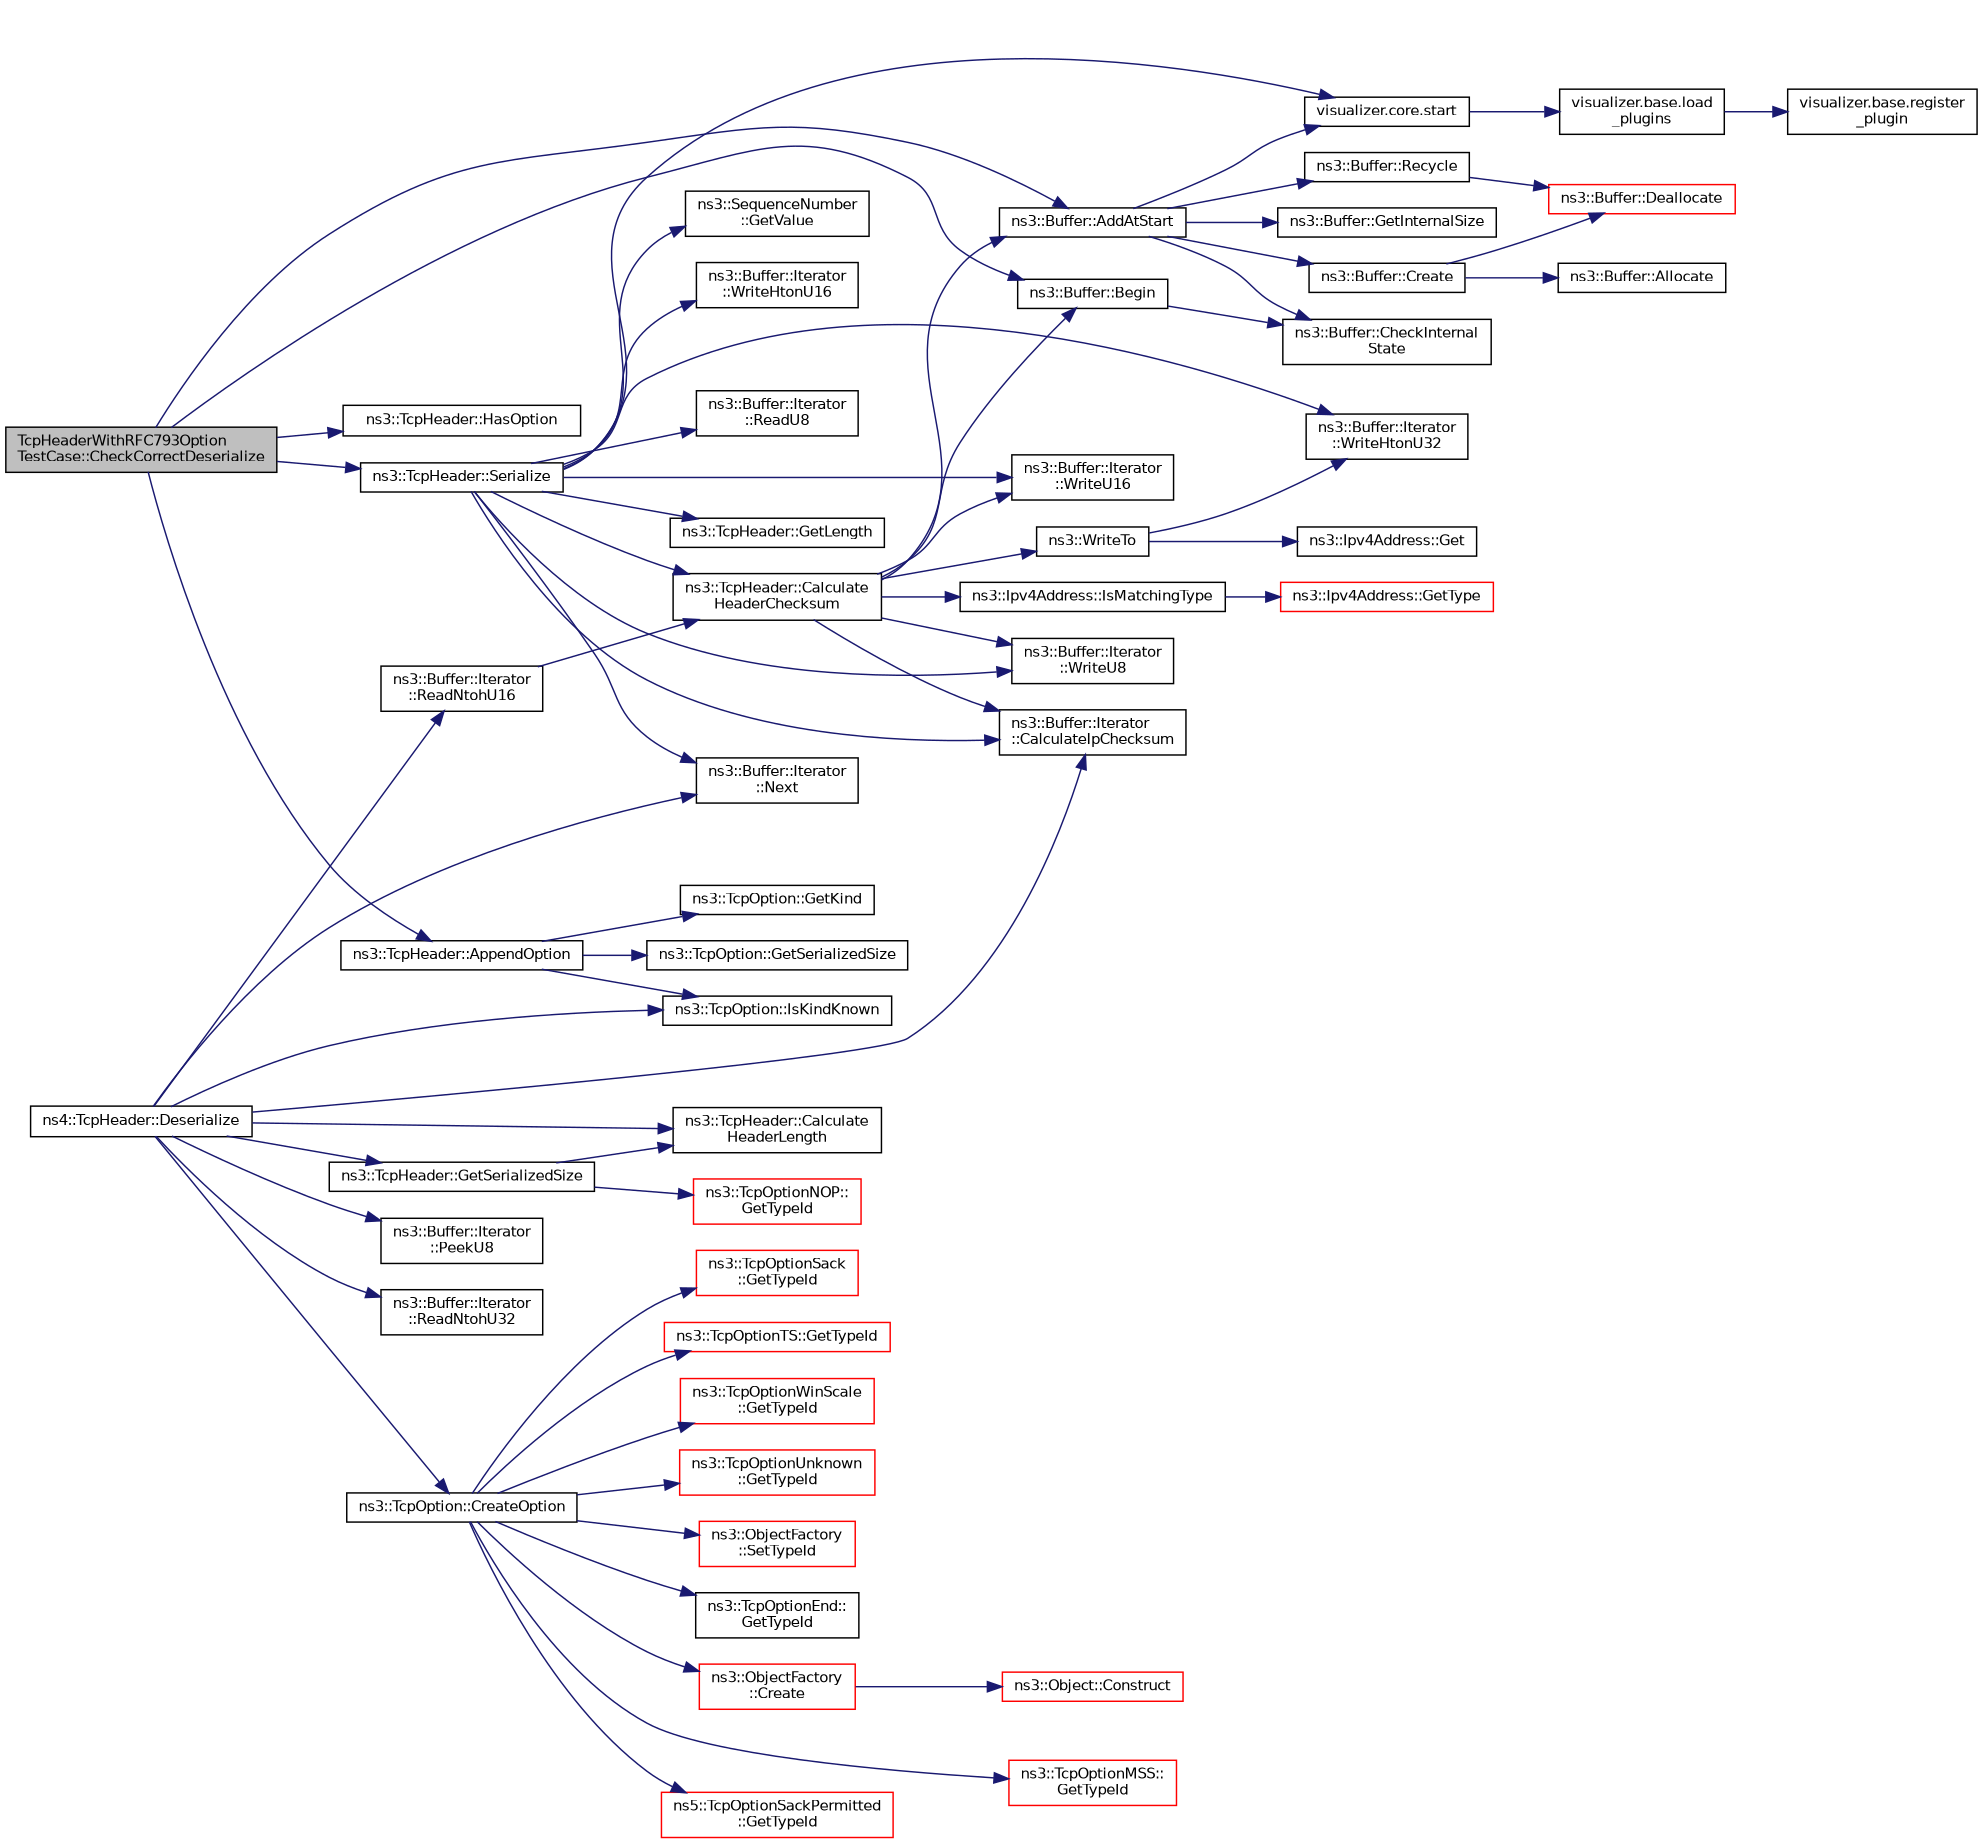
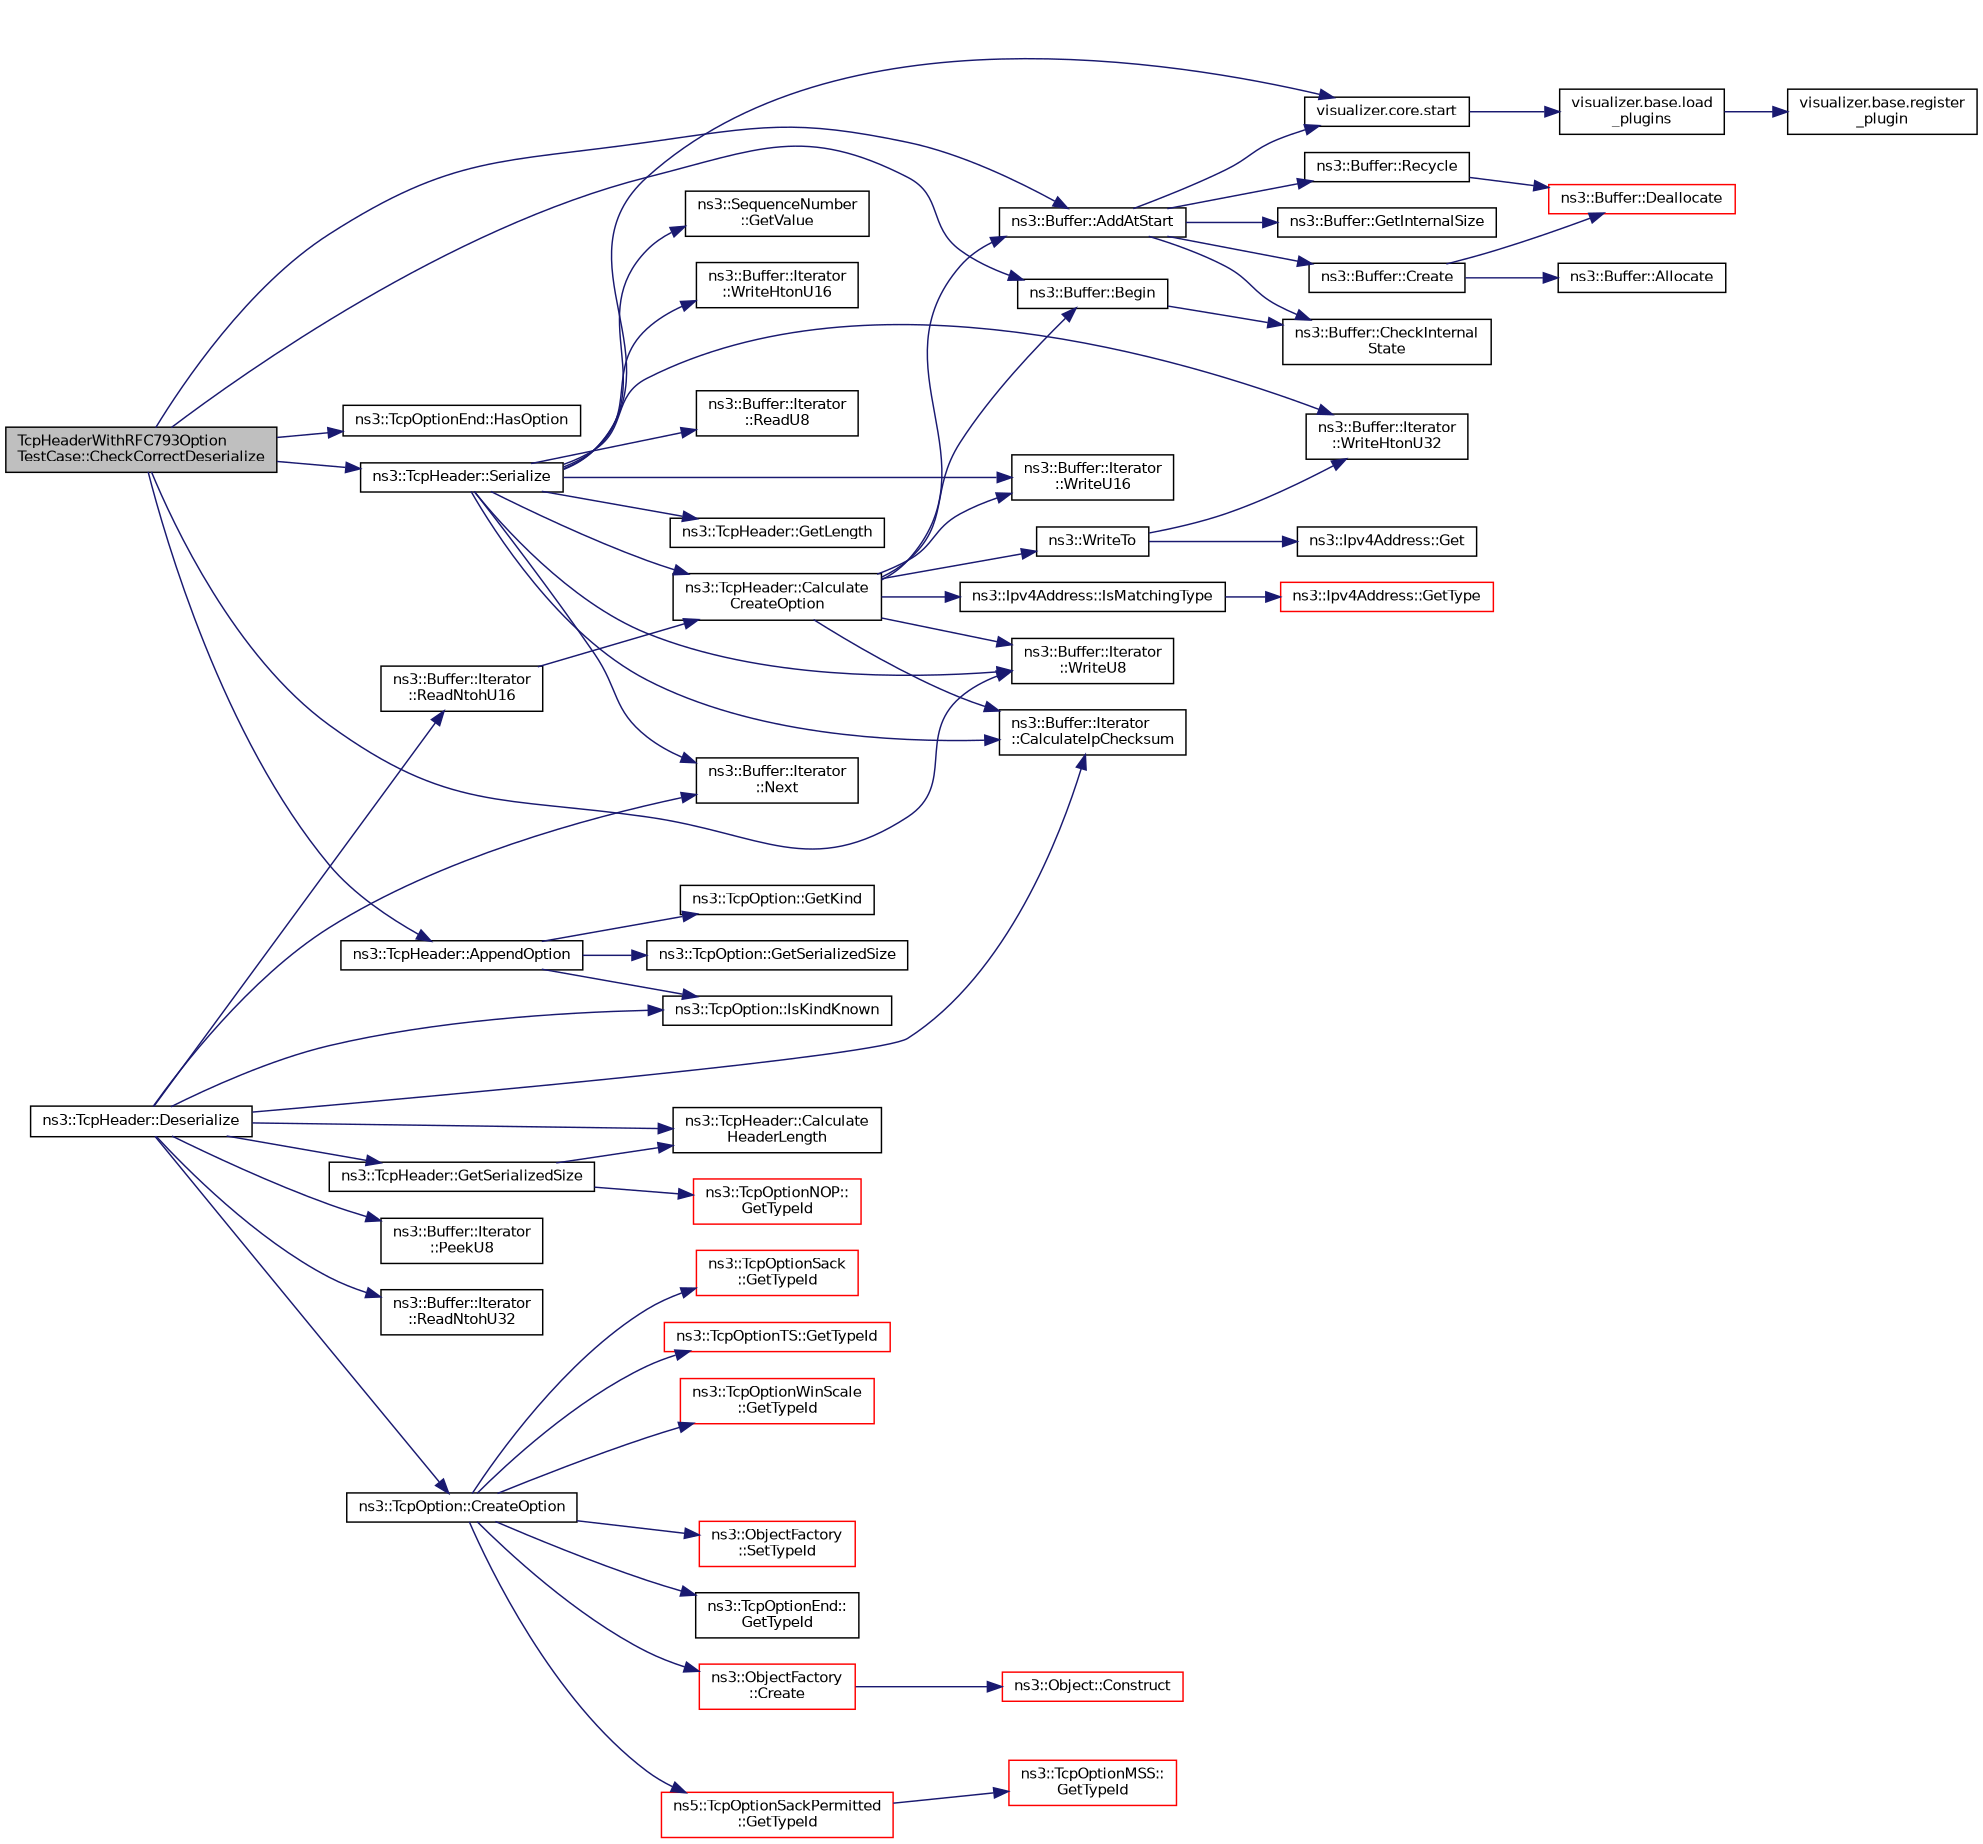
node "ns3::TcpHeader::HasOption": label "ns3::TcpHeader::HasOption" -> "ns3::TcpOptionEnd::HasOption"
node "ns3::TcpHeader::Calculate HeaderChecksum": label "ns3::TcpHeader::Calculate HeaderChecksum" -> "ns3::TcpHeader::Calculate CreateOption"
edge "TcpHeaderWithRFC793Option TestCase::CheckCorrectDeserialize" -> "ns3::Buffer::Iterator ::WriteU8": added
node "ns4::TcpHeader::Deserialize": label "ns4::TcpHeader::Deserialize" -> "ns3::TcpHeader::Deserialize"
node "ns3::TcpOptionUnknown ::GetTypeId": removed
edge "ns3::TcpOption::CreateOption" -> "ns3::TcpOptionMSS:: GetTypeId": now "ns5::TcpOptionSackPermitted ::GetTypeId" -> "ns3::TcpOptionMSS:: GetTypeId"
